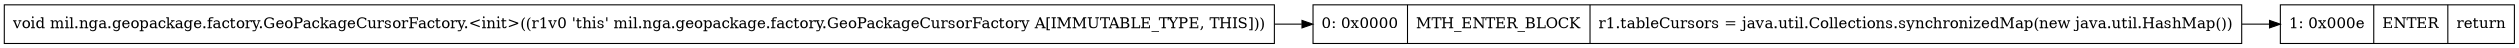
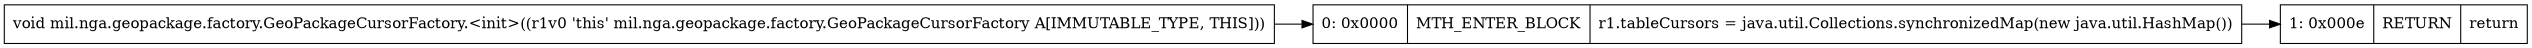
node "1: 0x000e": text "ENTER" -> "RETURN"
